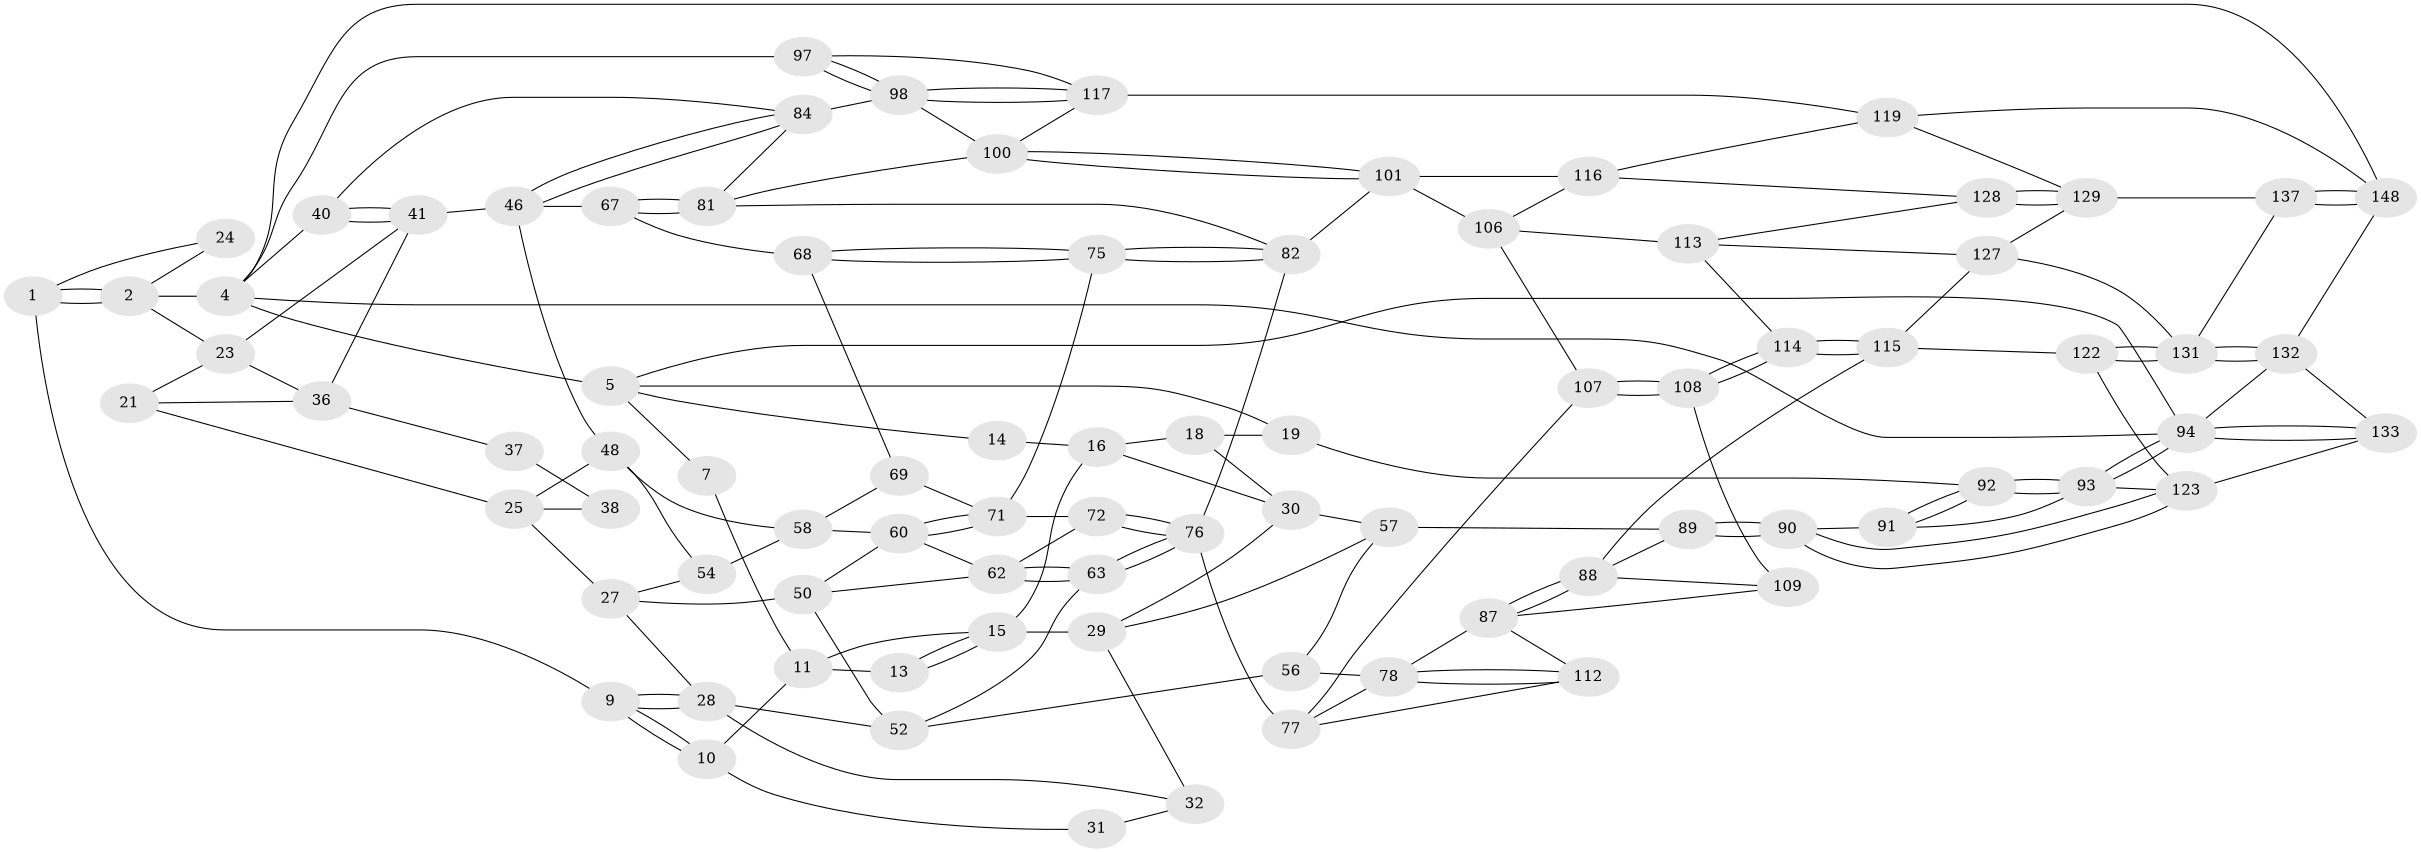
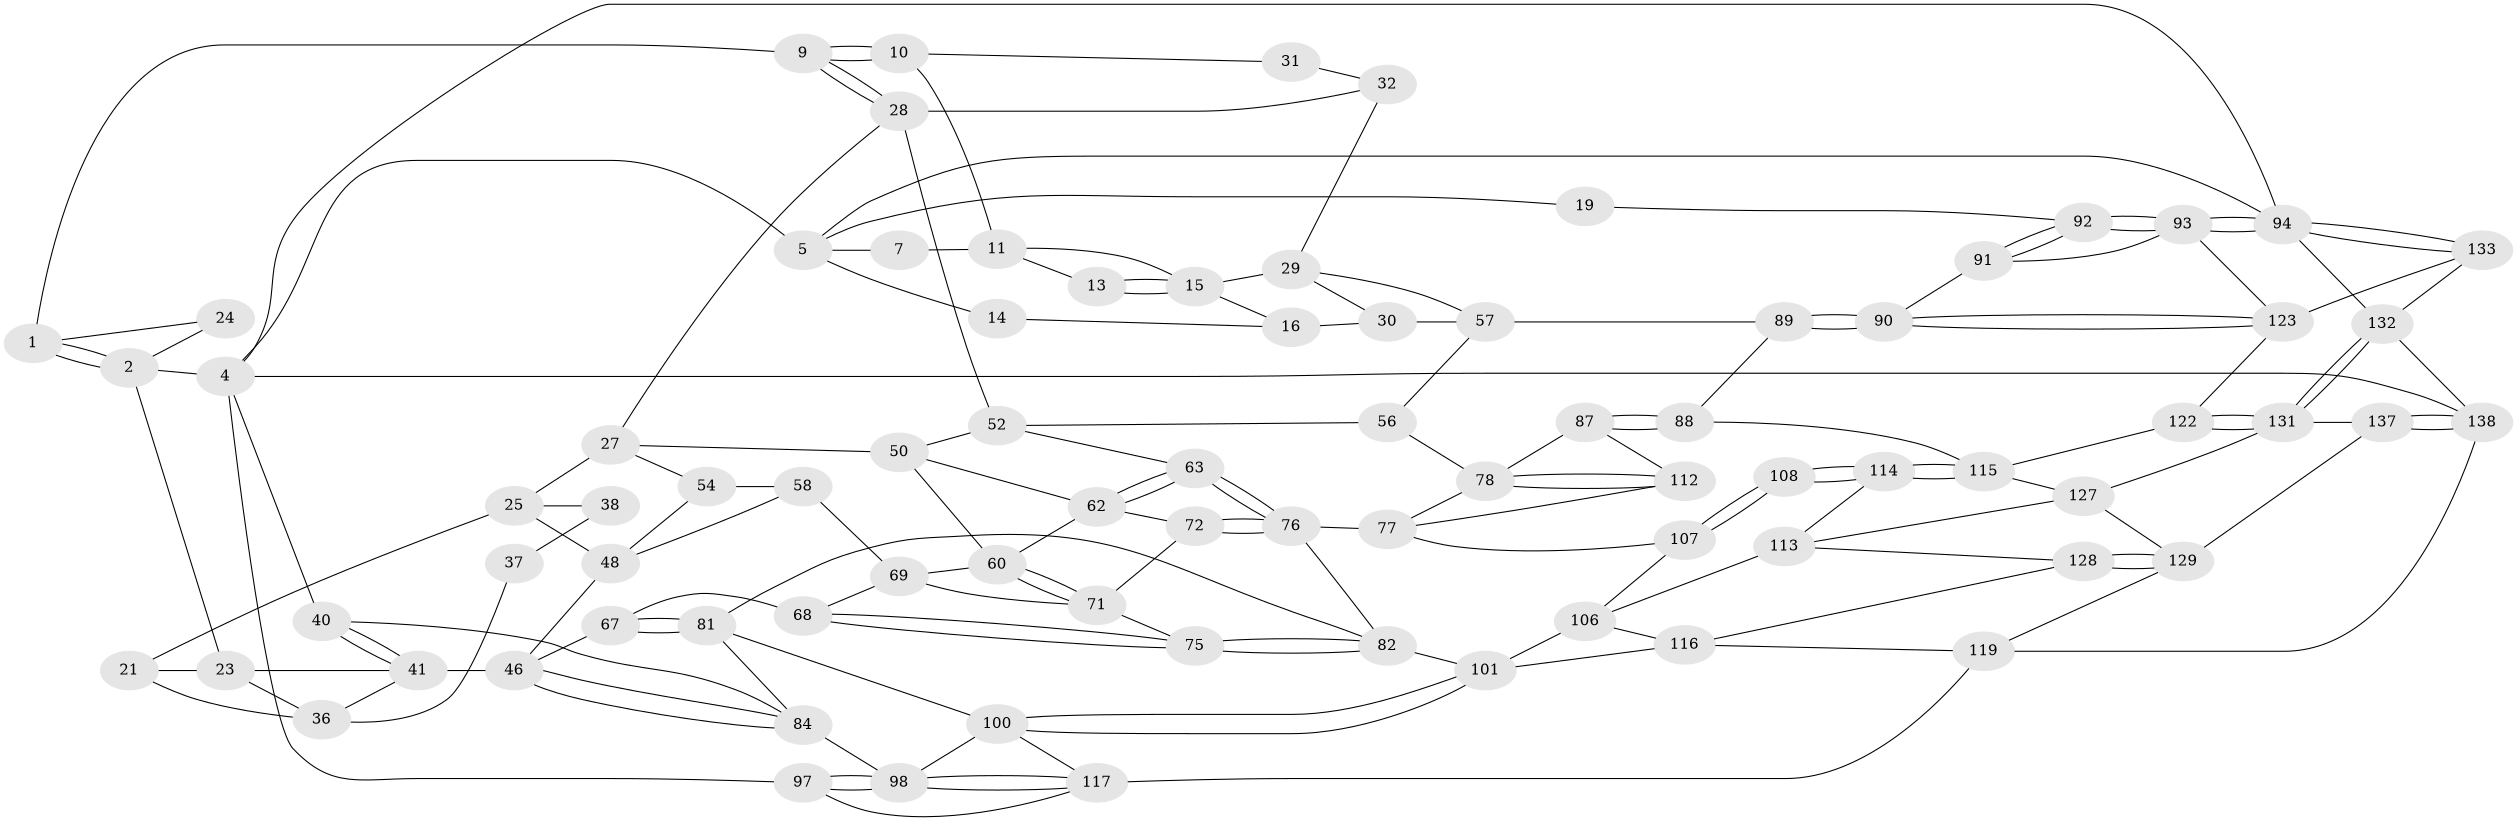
node "148": label "148" -> "138"
node "18": removed
edge "58" -- "60": now "69" -- "60"
node "109": removed
